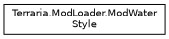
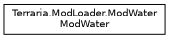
node "Terraria.ModLoader.ModWater Style": label "Terraria.ModLoader.ModWater Style" -> "Terraria.ModLoader.ModWater ModWater"
